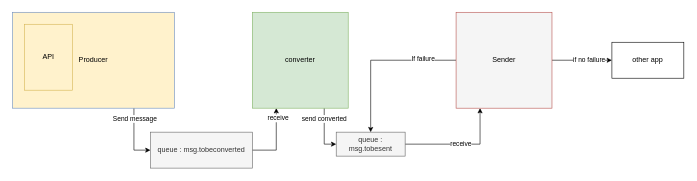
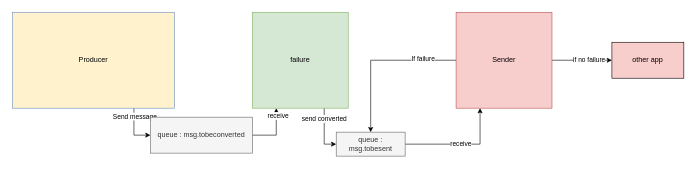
node "API": removed
node "converter": label "converter" -> "failure"
node "Sender": fillcolor #f5f5f5 -> #f8cecc
node "other app": fillcolor #ffffff -> #f8cecc
node "queue : msg.tobeconverted": moved (201, 150) -> (201, 135)
